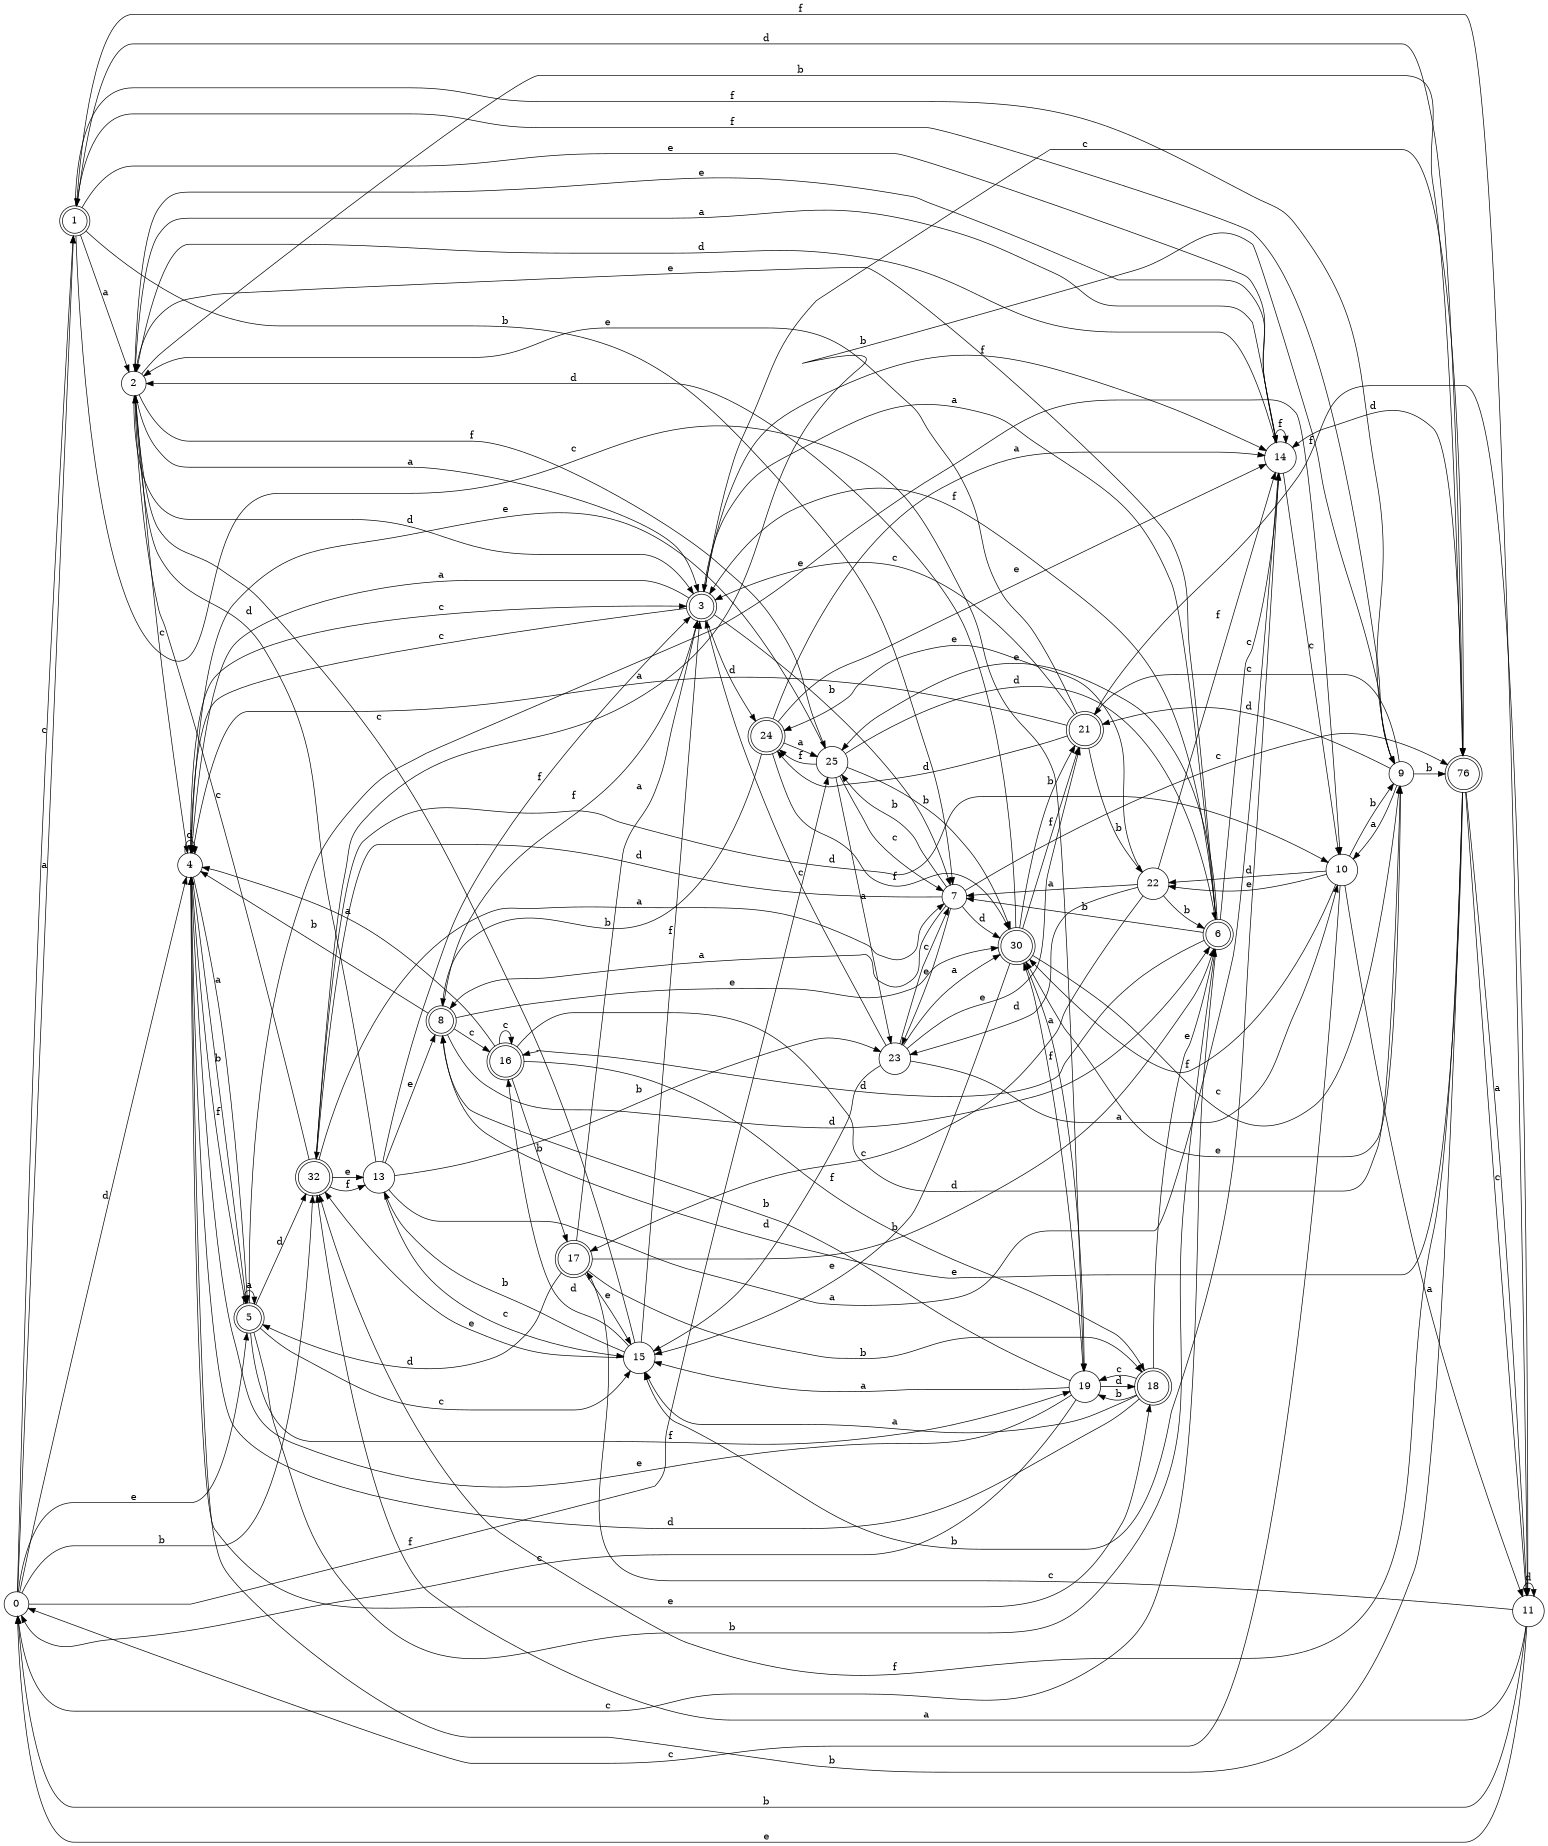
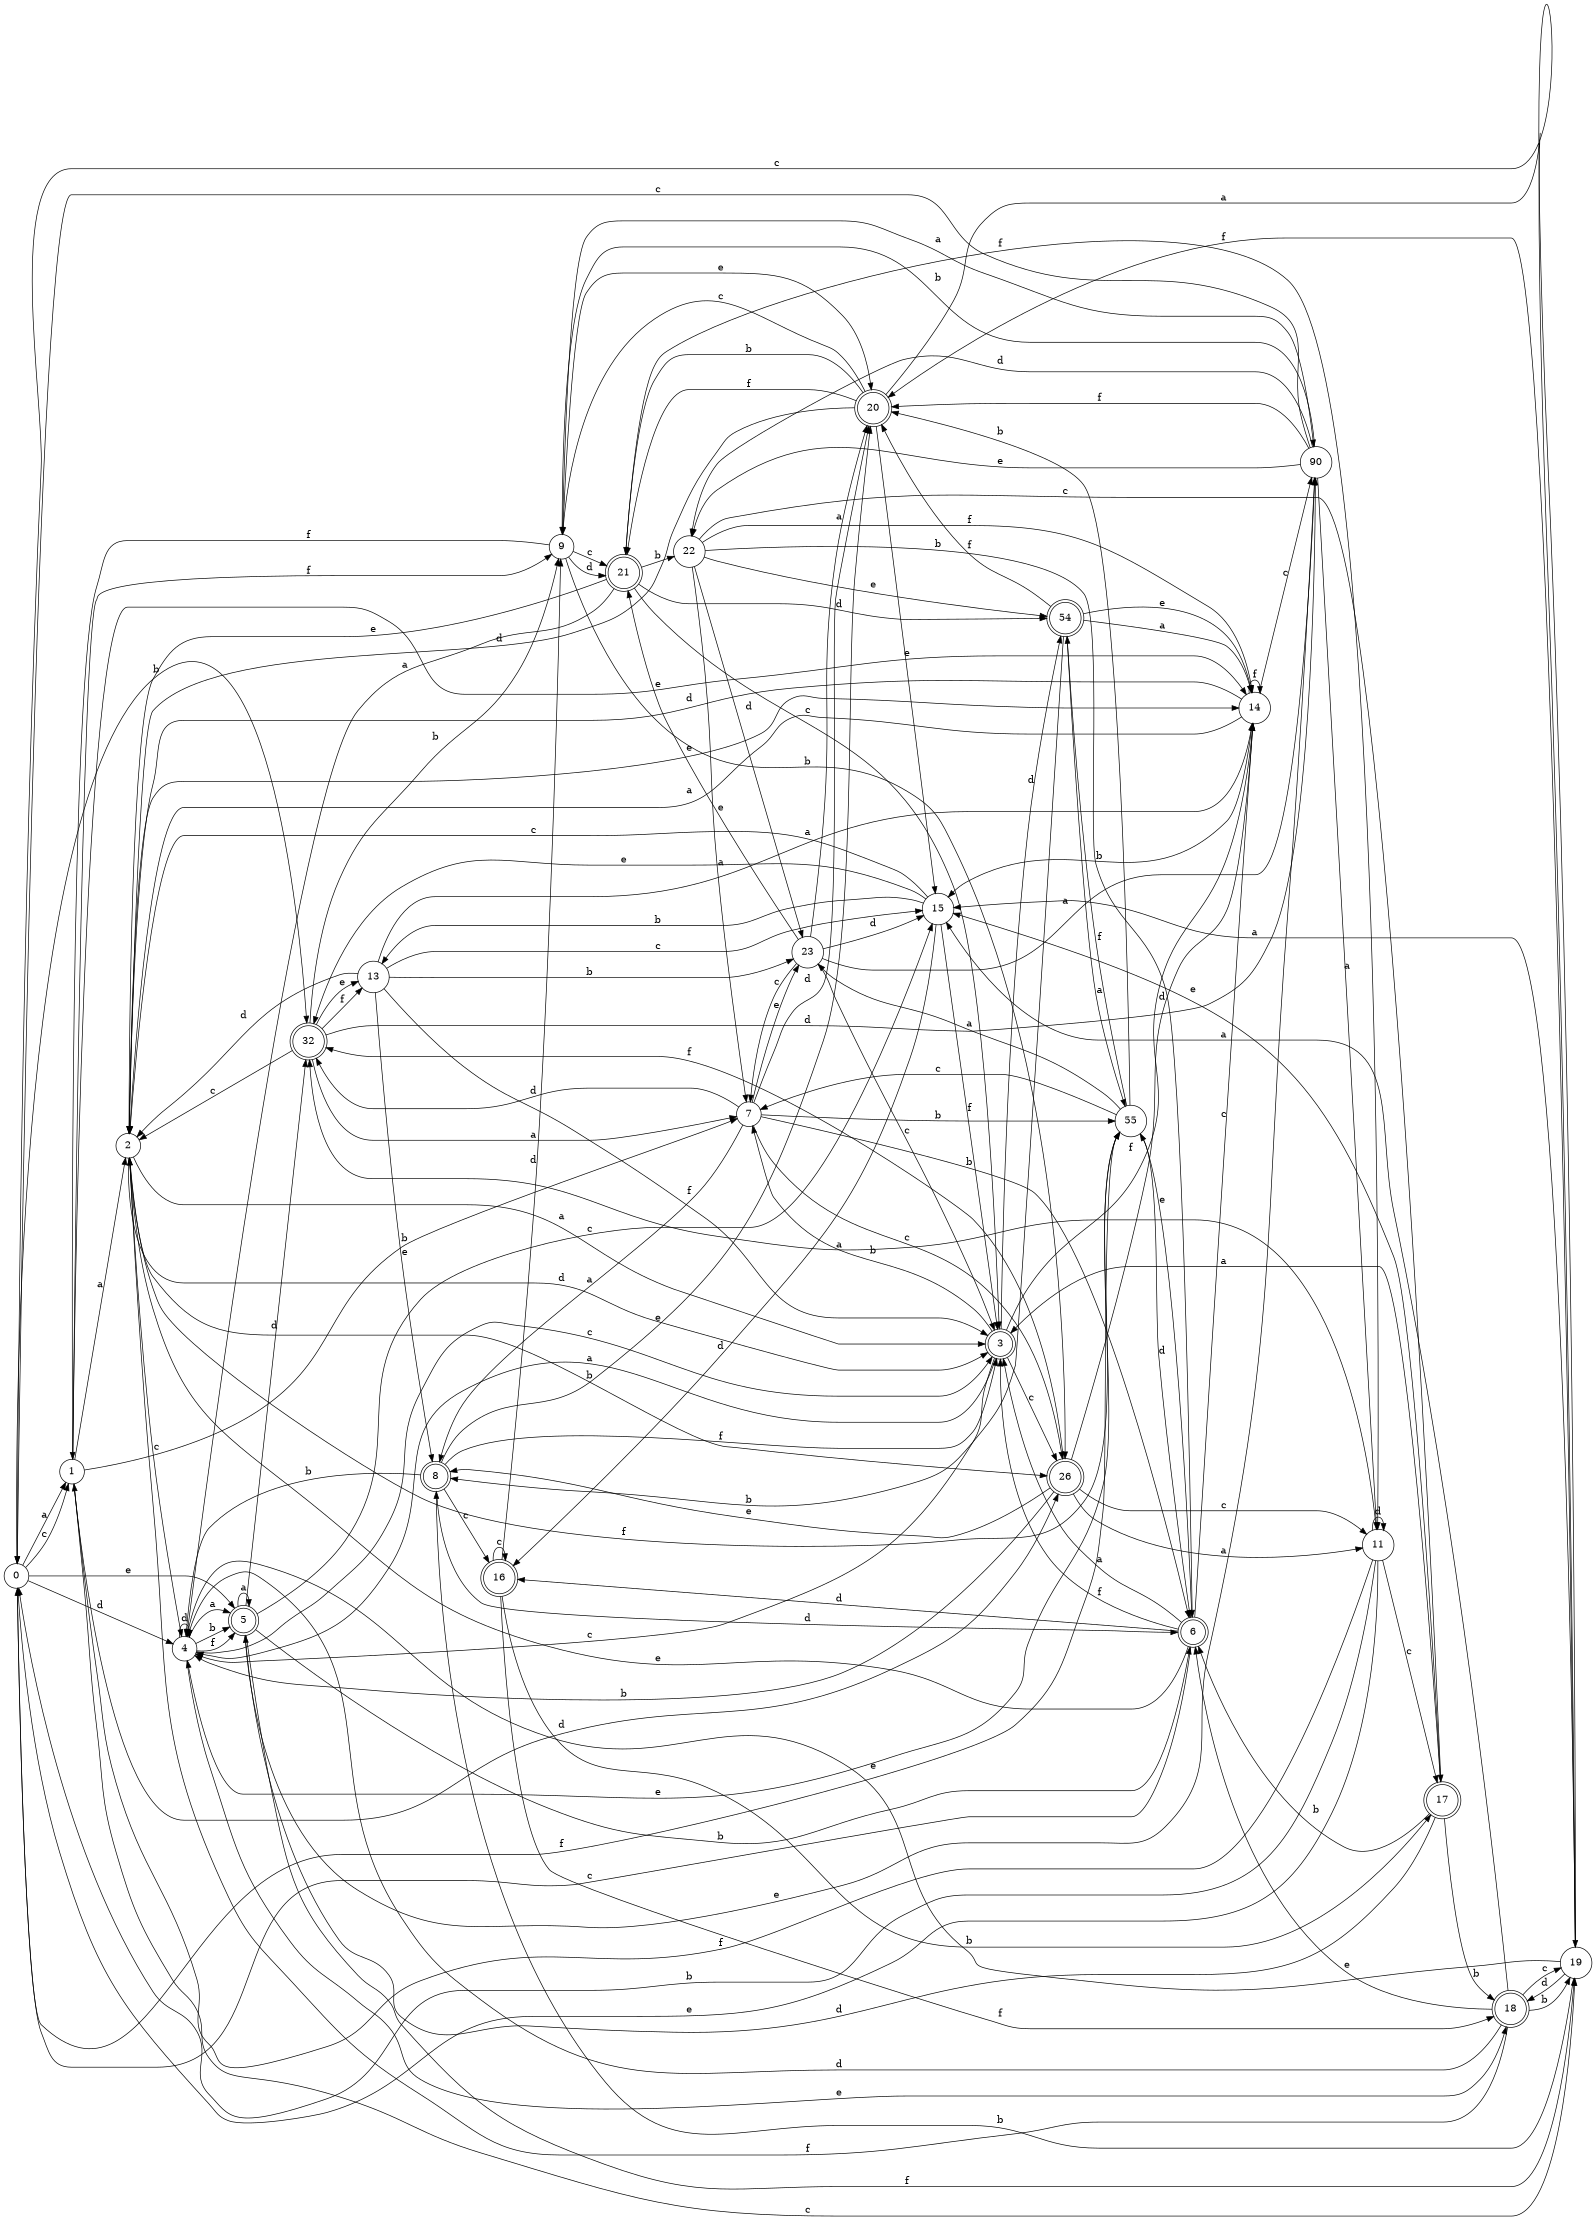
node "1": shape doublecircle -> circle
node "24": label "24" -> "54"
node "25": label "25" -> "55"
node "76": label "76" -> "26"
node "10": label "10" -> "90"
edge "6" -> "7": reversed
edge "16" -> "4": removed, label "a"
node "30": label "30" -> "20"
edge "18" -> "2": added, label "f"
